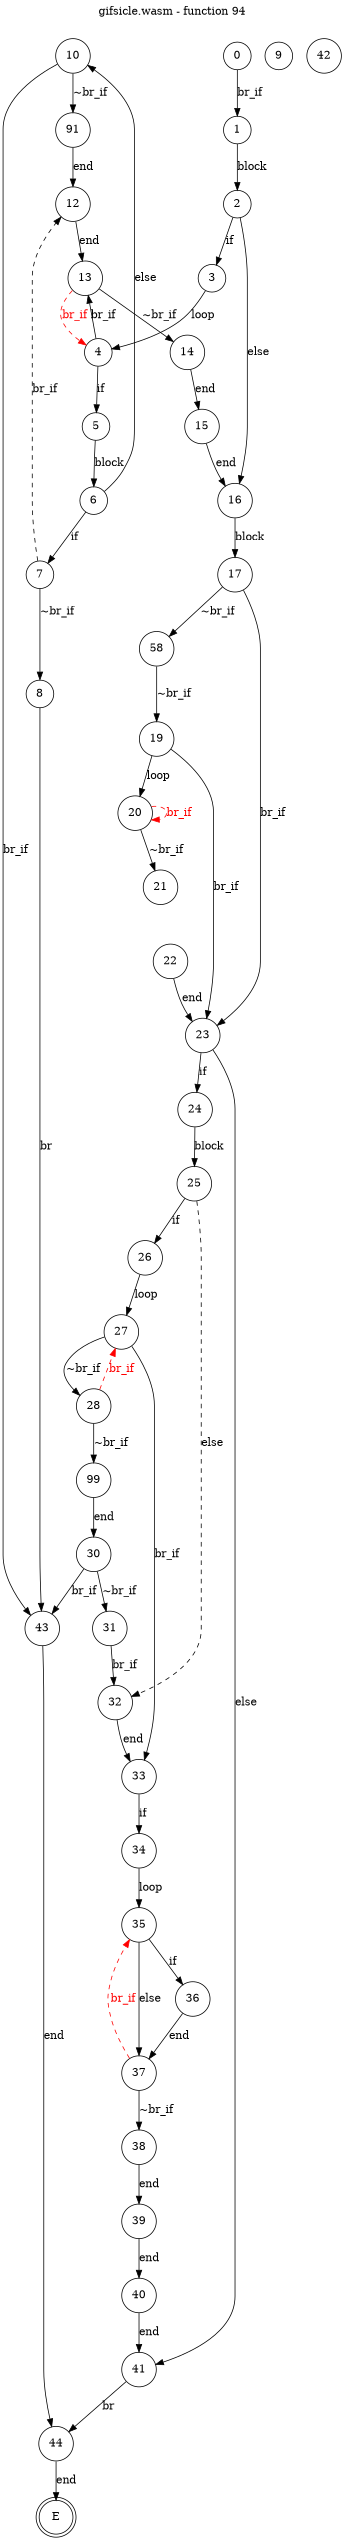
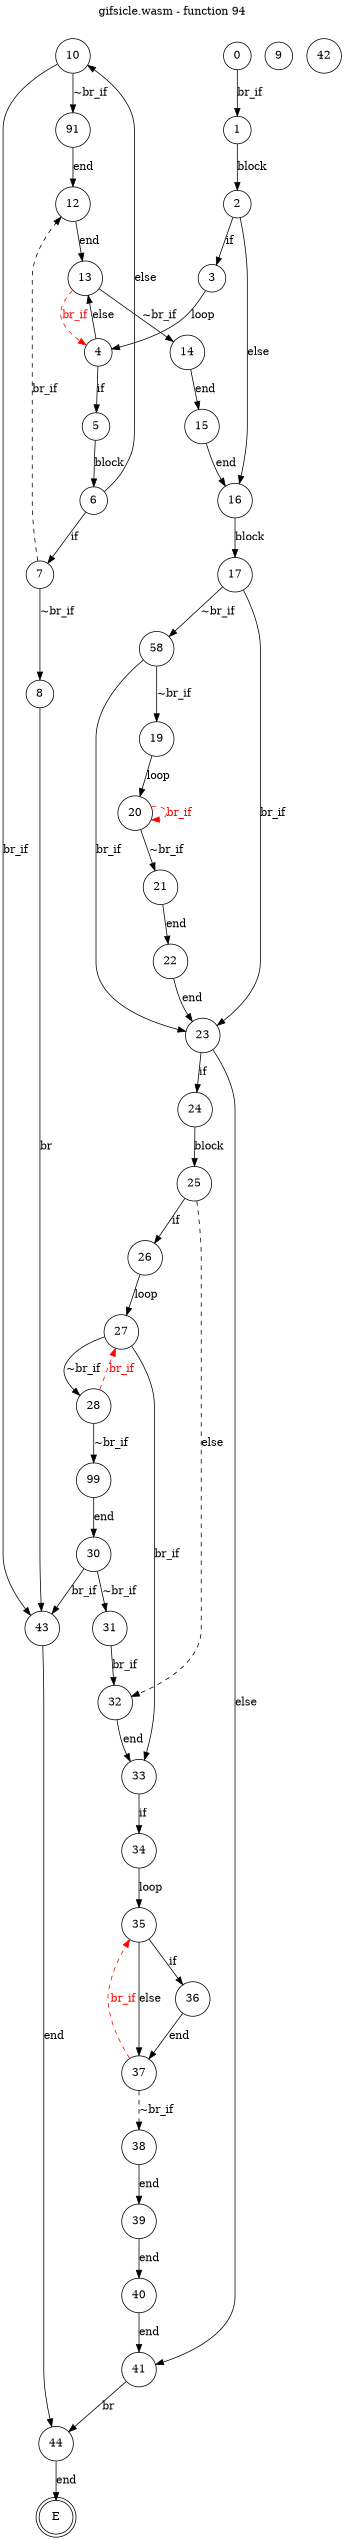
edge "4" -> "13": label "br_if" -> "else"
edge "19" -> "23": now "58" -> "23"
edge "21" -> "22": added, label "end"
edge "37" -> "38": style solid -> dashed
